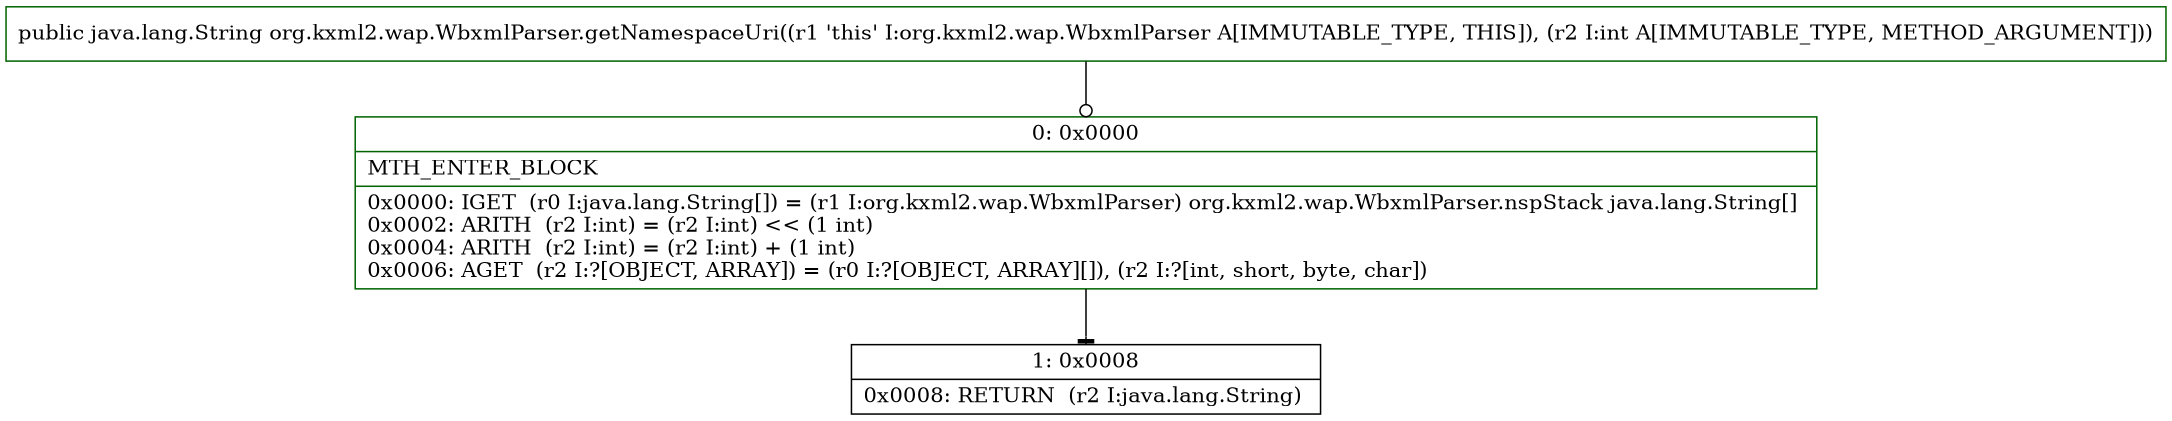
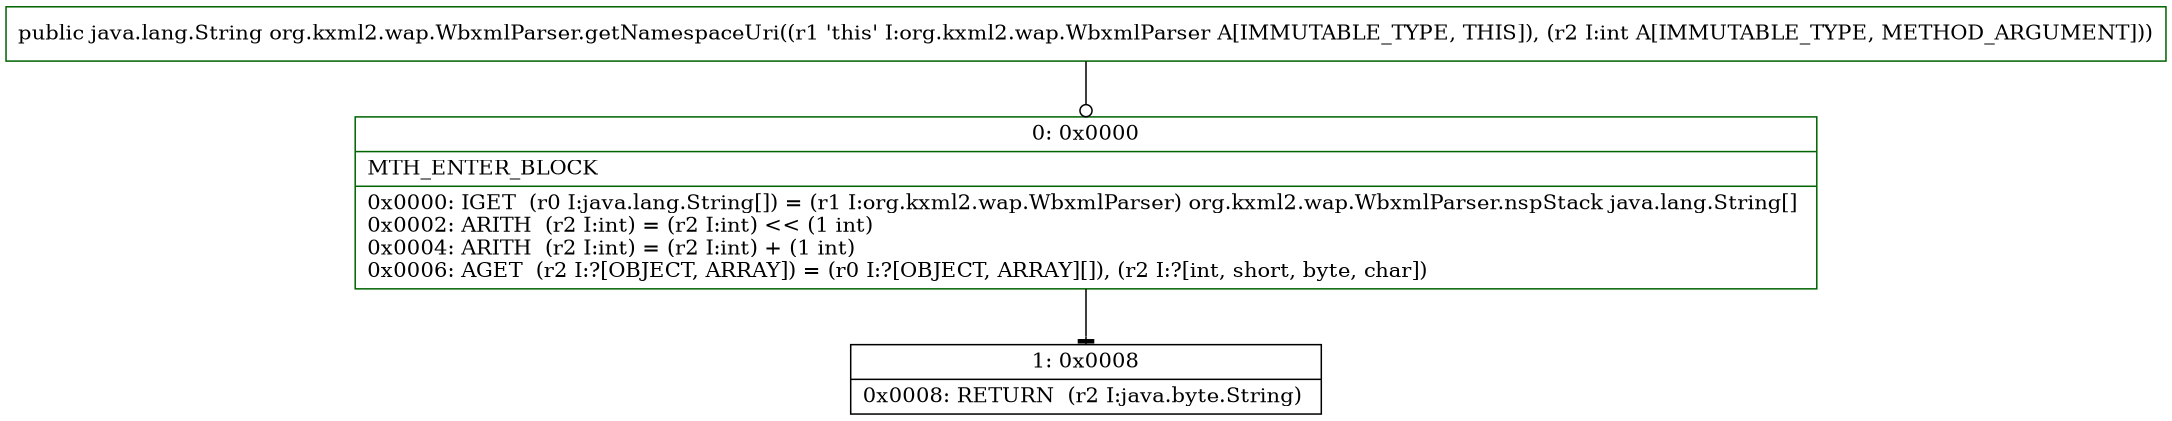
node "1: 0x0008": text "0x0008: RETURN  (r2 I:java.lang.String)" -> "0x0008: RETURN  (r2 I:java.byte.String)"
